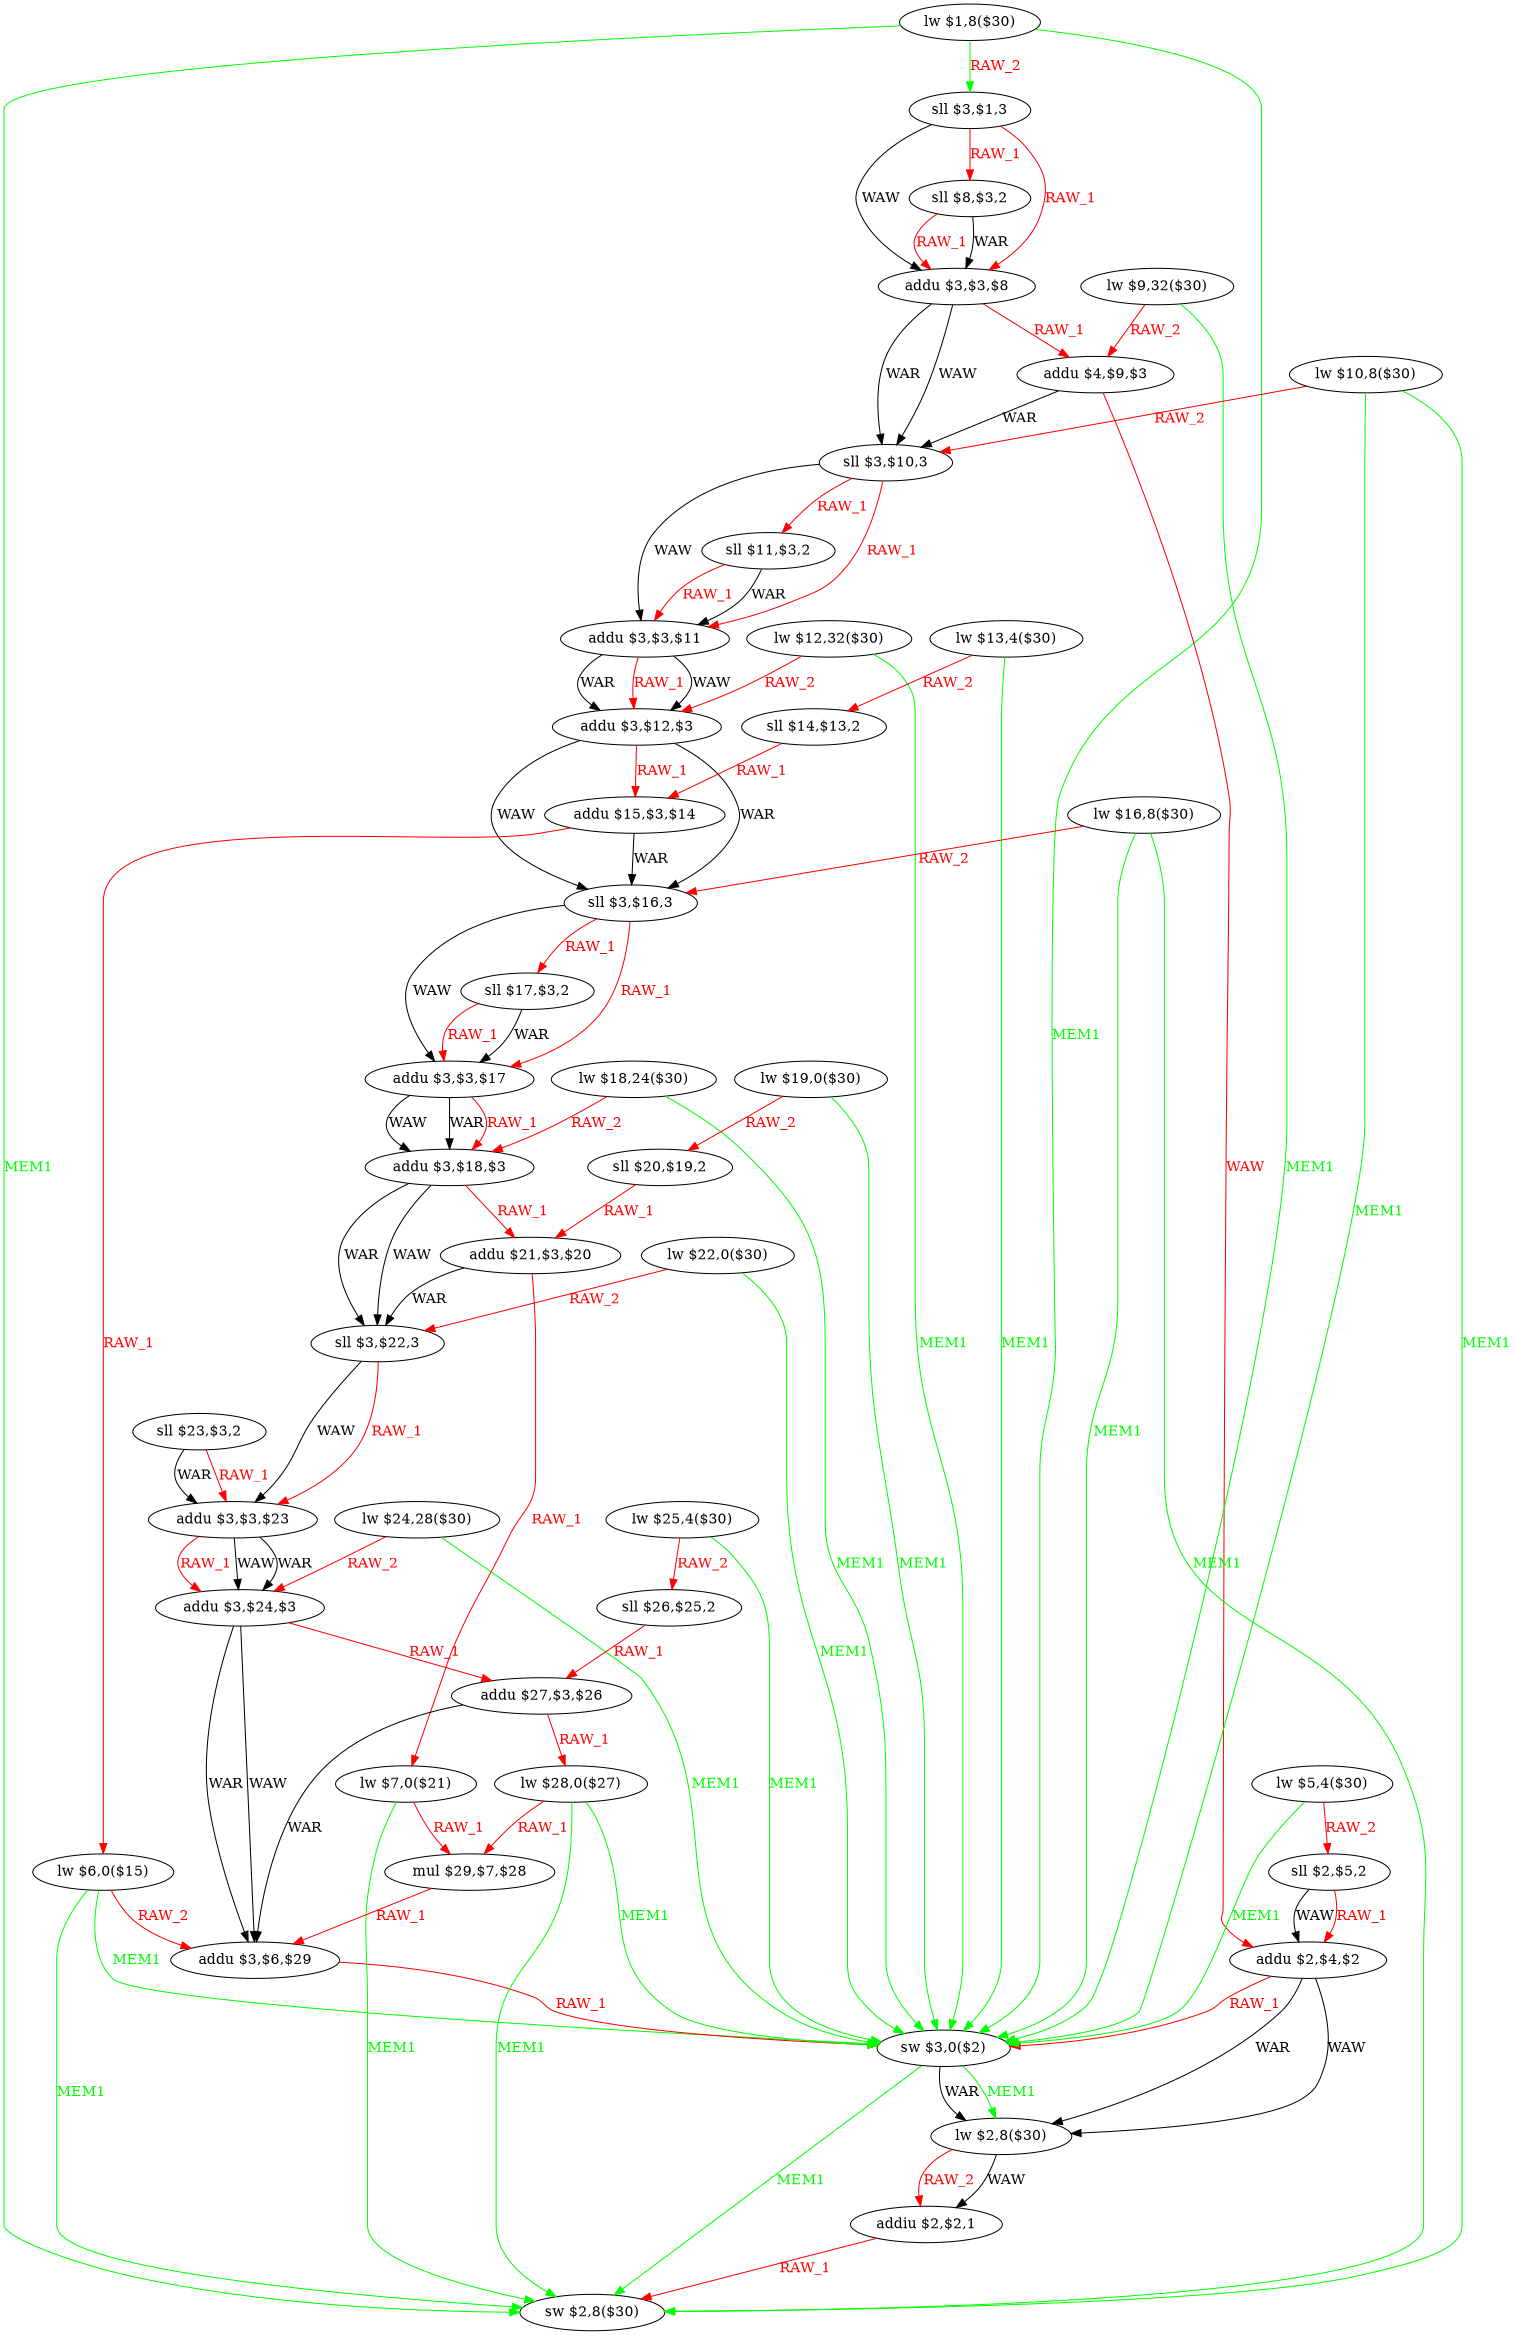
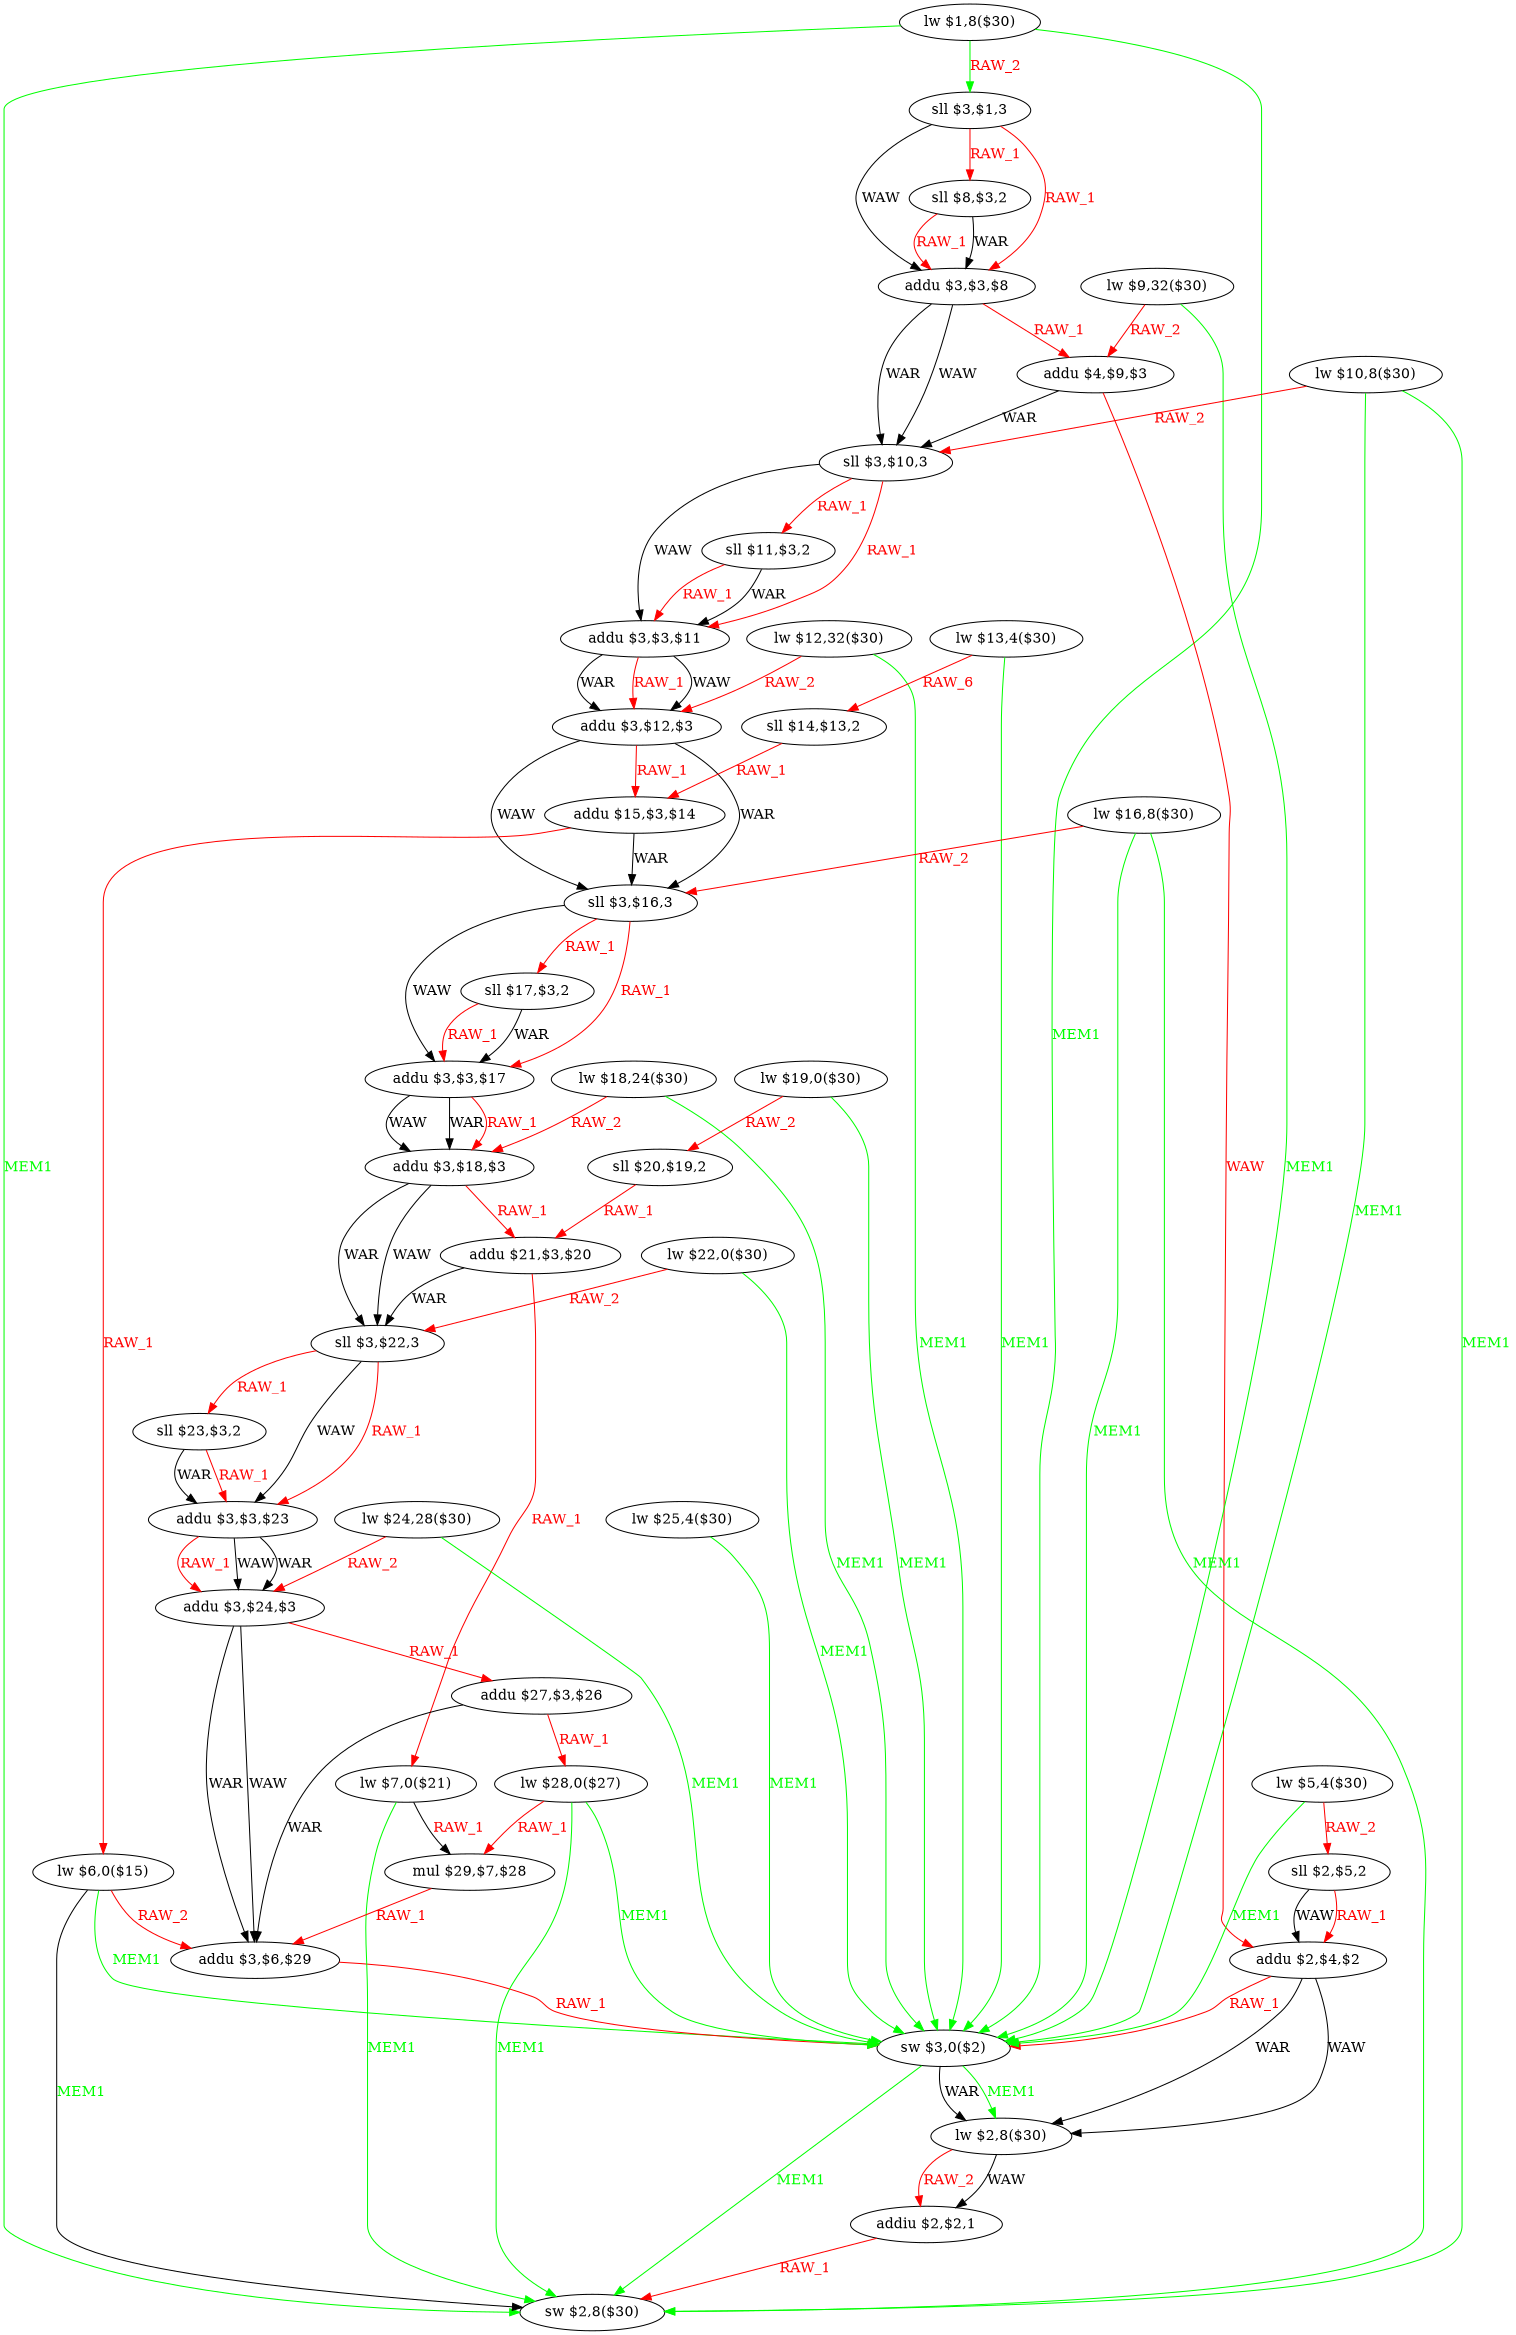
edge "lw $13,4($30)" -> "sll $14,$13,2": label "RAW_2" -> "RAW_6"
edge "sll $3,$22,3" -> "sll $23,$3,2": added, label "RAW_1"
node "sll $26,$25,2": removed
edge "lw $7,0($21)" -> "mul $29,$7,$28": color red -> black
edge "lw $6,0($15)" -> "sw $2,8($30)": color green -> black
